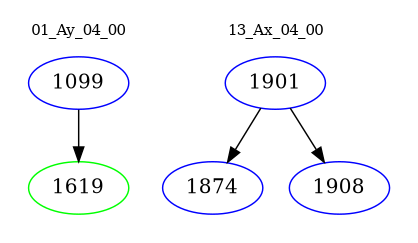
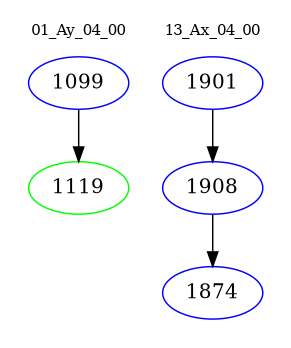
edge "1901" -> "1874": now "1908" -> "1874"
node "1619": label "1619" -> "1119"
